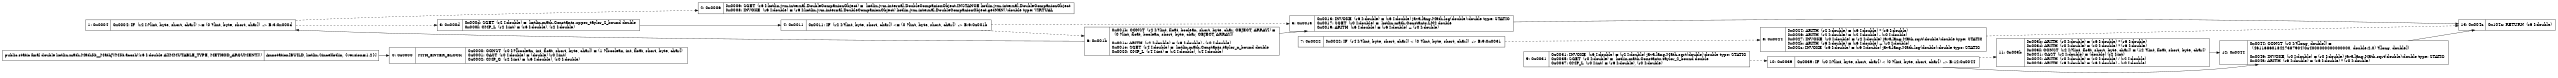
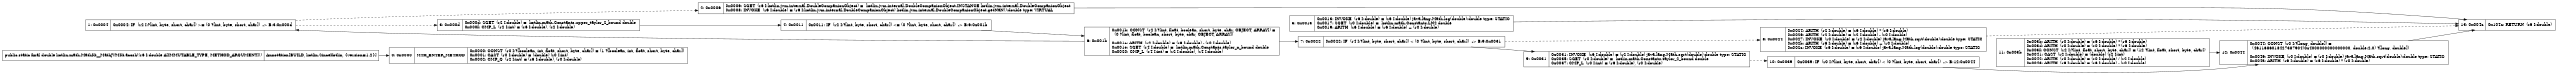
edge "2: 0x0006" -> "13: 0x004c": added
edge "4: 0x0011" -> "5: 0x0013": removed
edge "6: 0x001b" -> "5: 0x0013": now "6: 0x001b" -> "7: 0x0022"
edge "4: 0x0011" -> "6: 0x001b": style dashed -> solid
edge "7: 0x0022" -> "9: 0x0031": added
node "0: 0x0000": text "MTH_ENTER_BLOCK" -> "MTH_ENTER_METHOD"
edge "10: 0x0039" -> "11: 0x003b": removed
